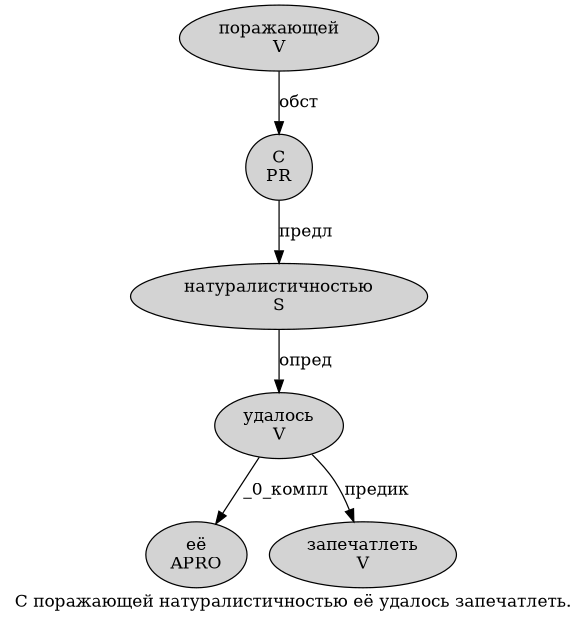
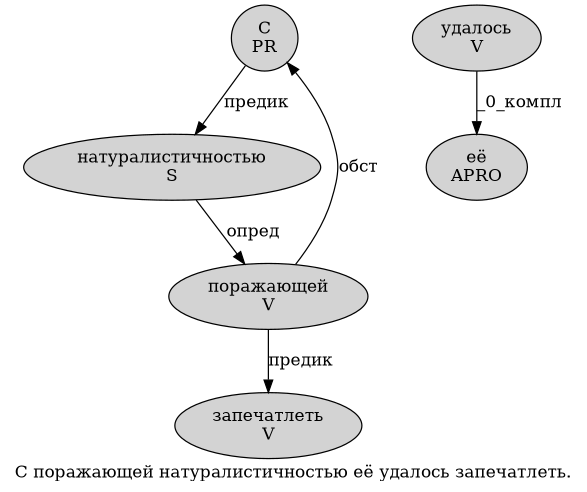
edge "С PR" -> "натуралистичностью S": label "предл" -> "предик"
edge "натуралистичностью S" -> "удалось V": now "натуралистичностью S" -> "поражающей V"
edge "удалось V" -> "запечатлеть V": now "поражающей V" -> "запечатлеть V"
